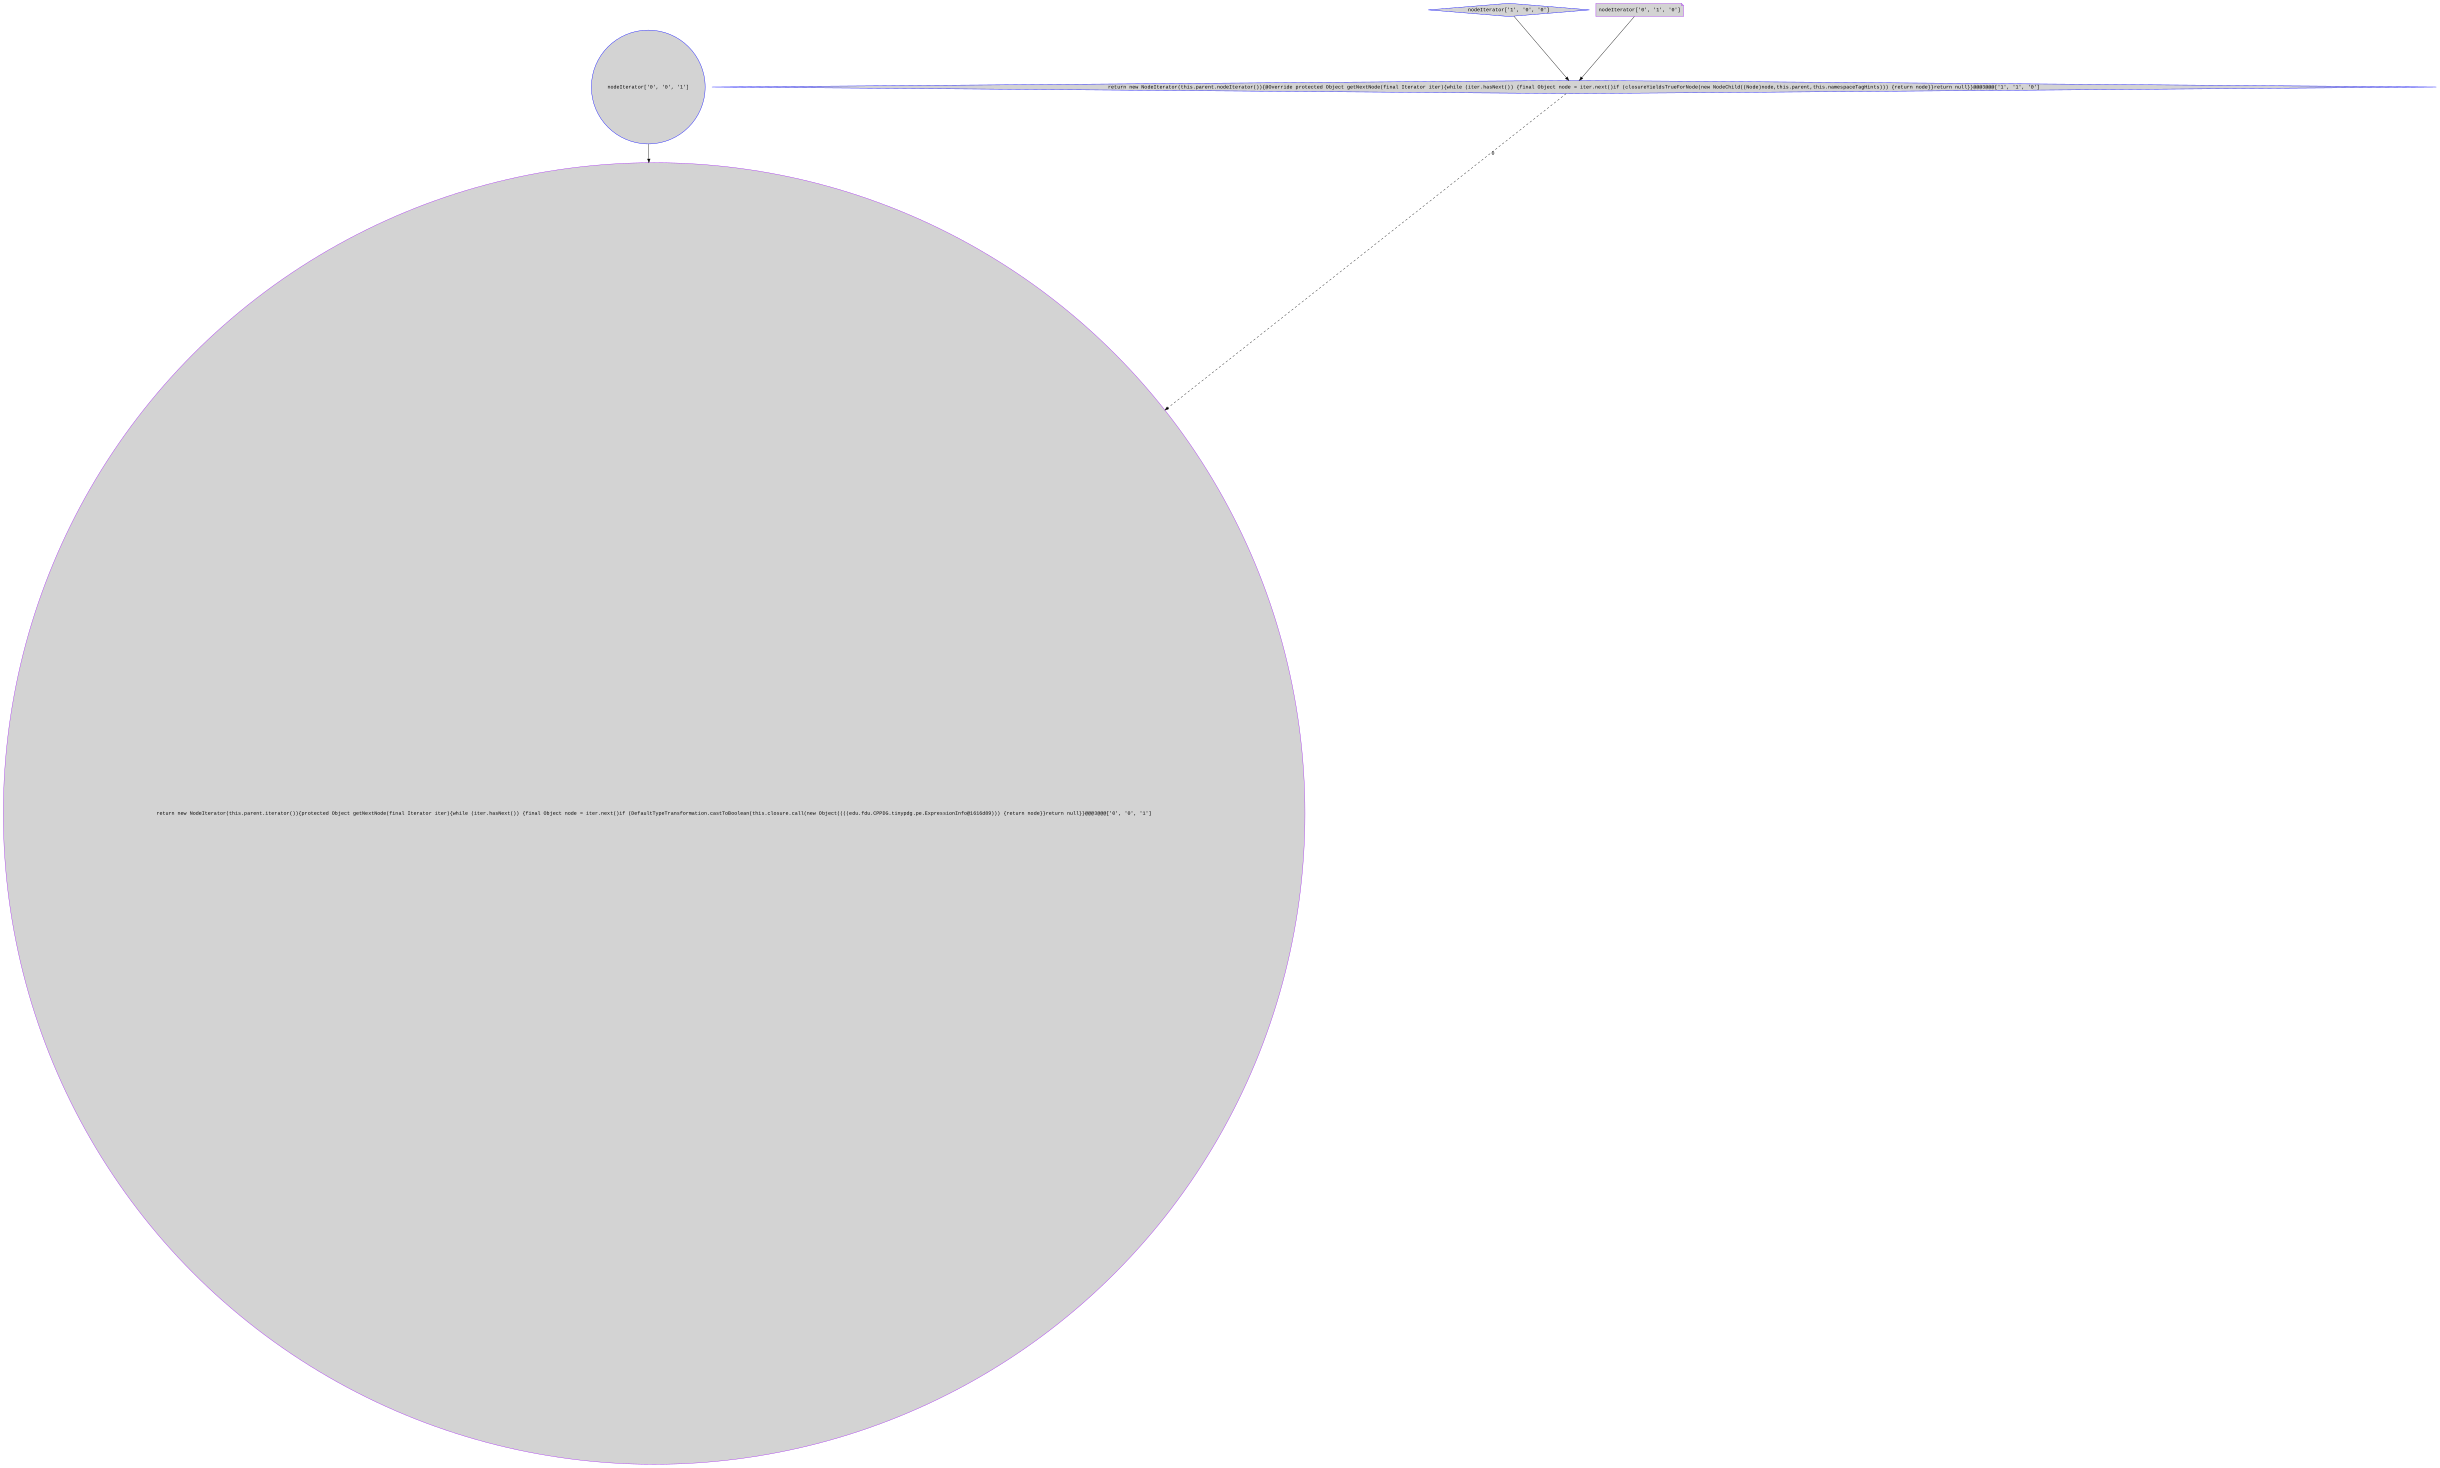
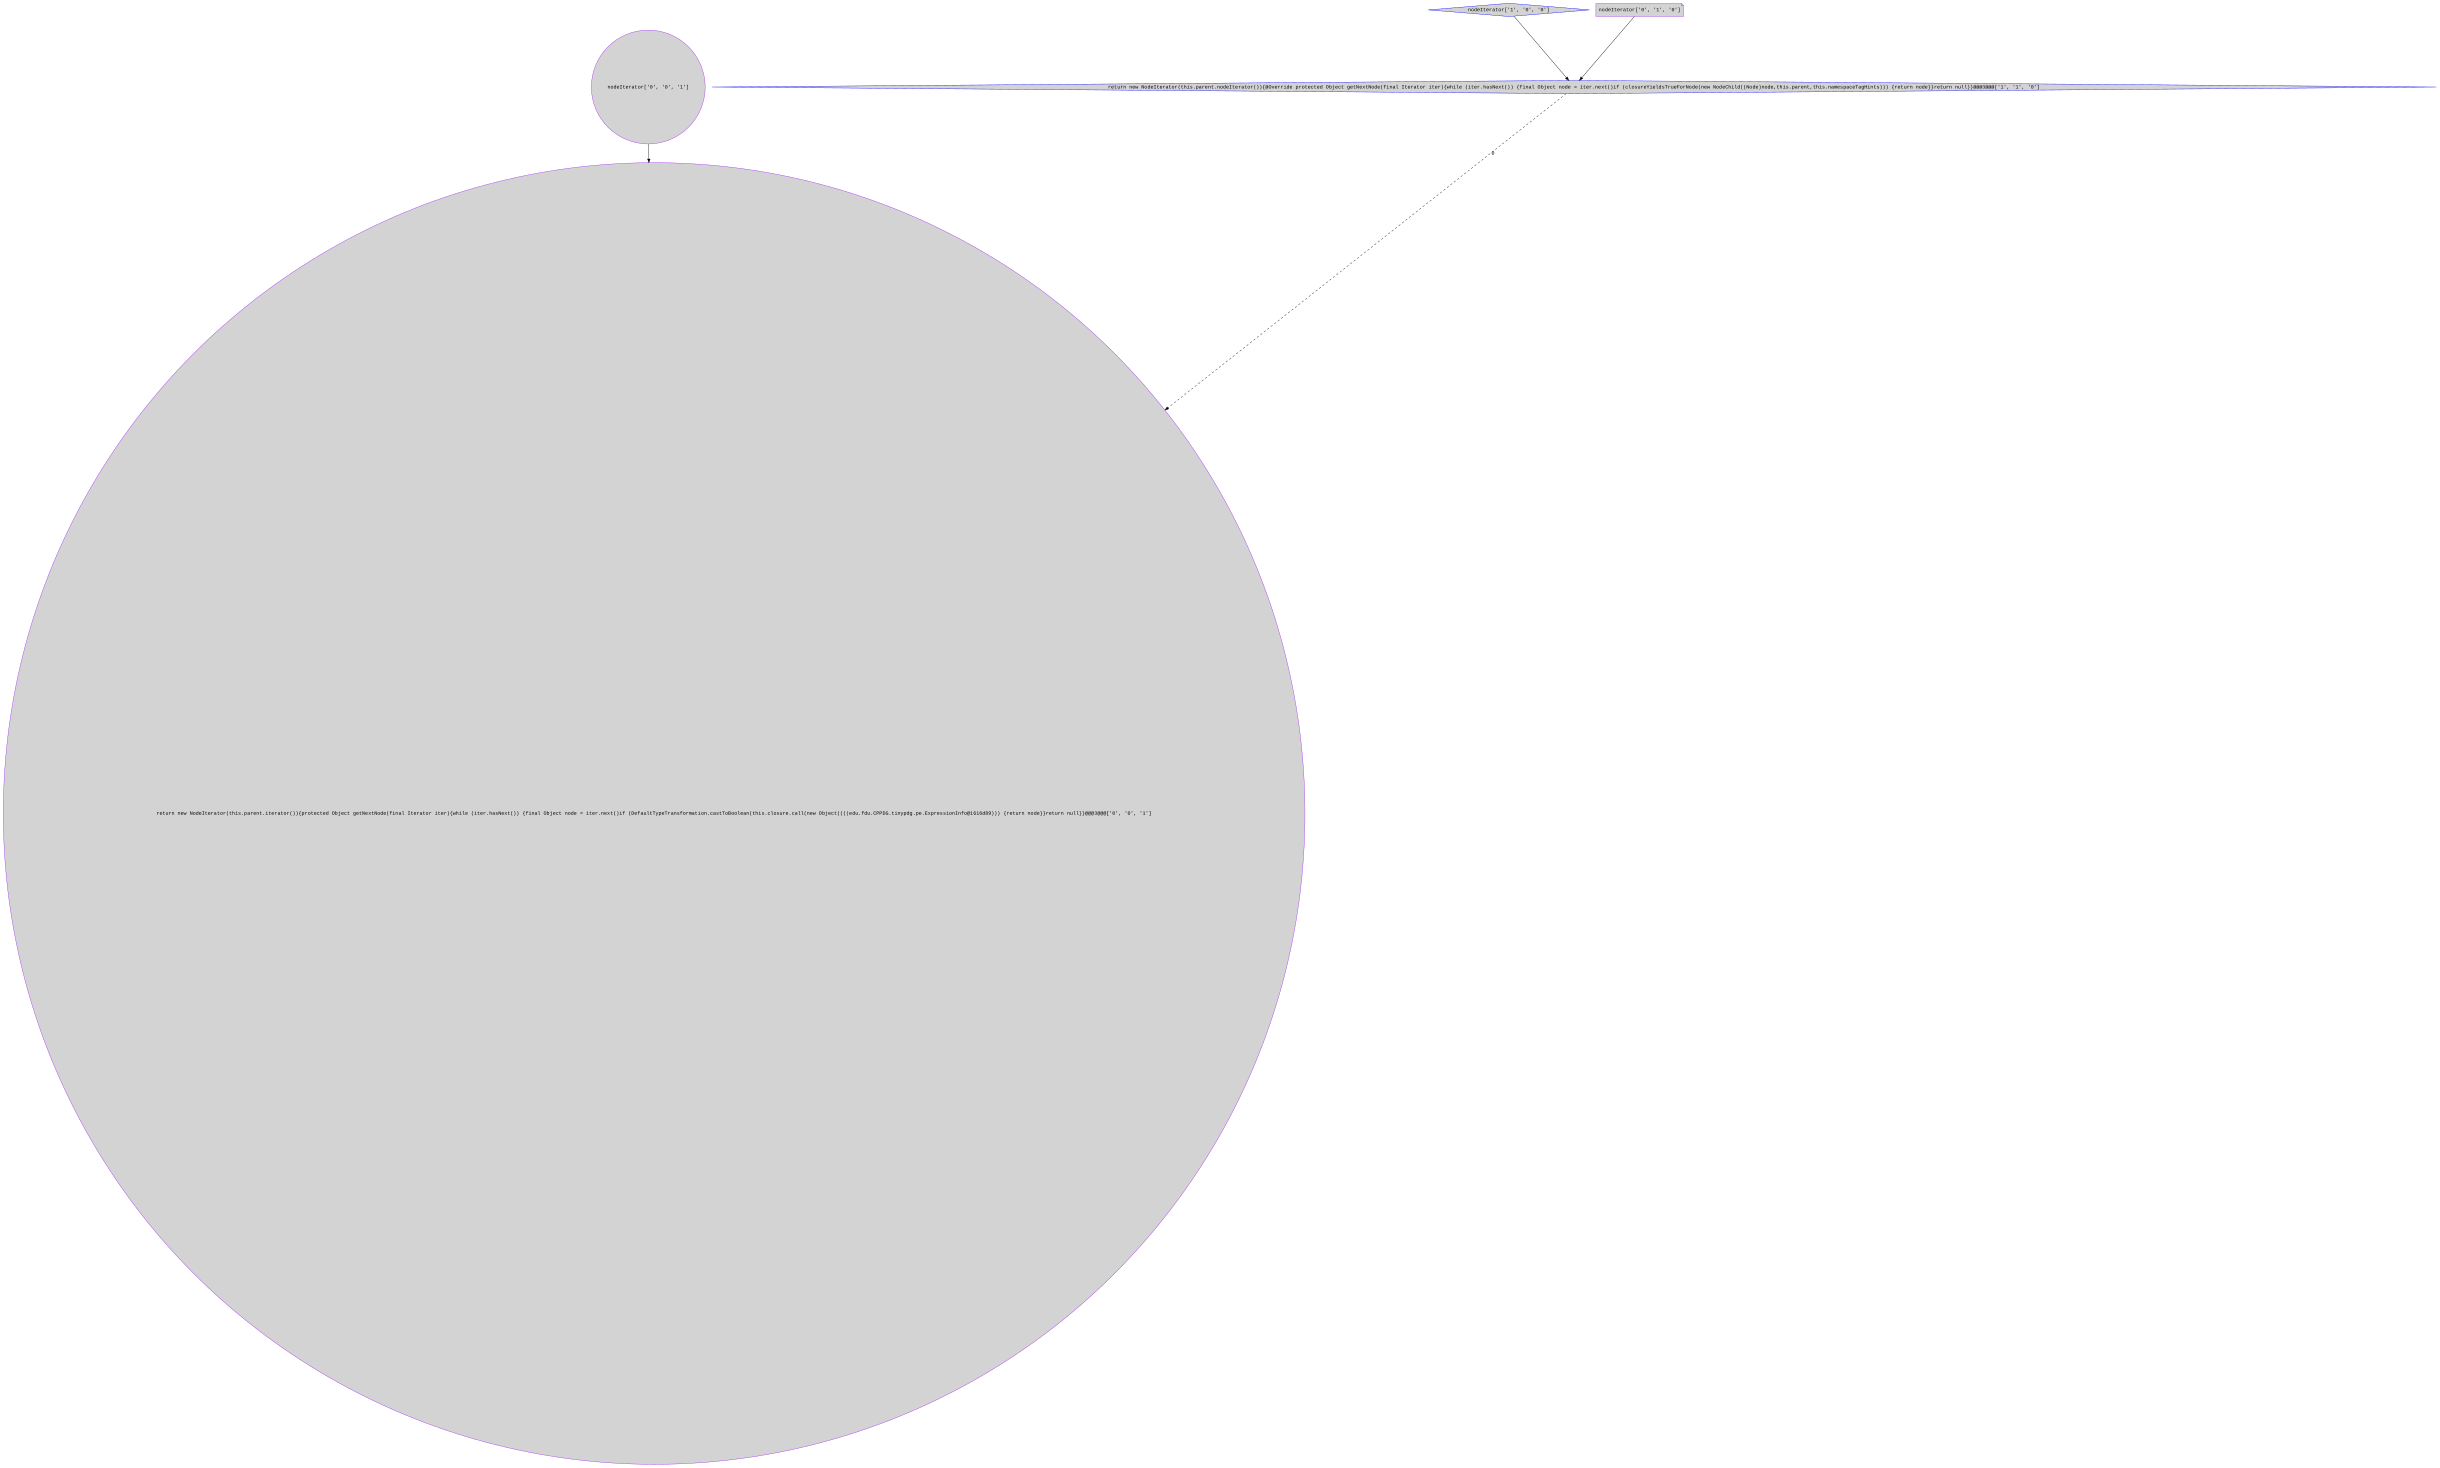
node "nodeIterator['0', '0', '1']": color blue -> purple
